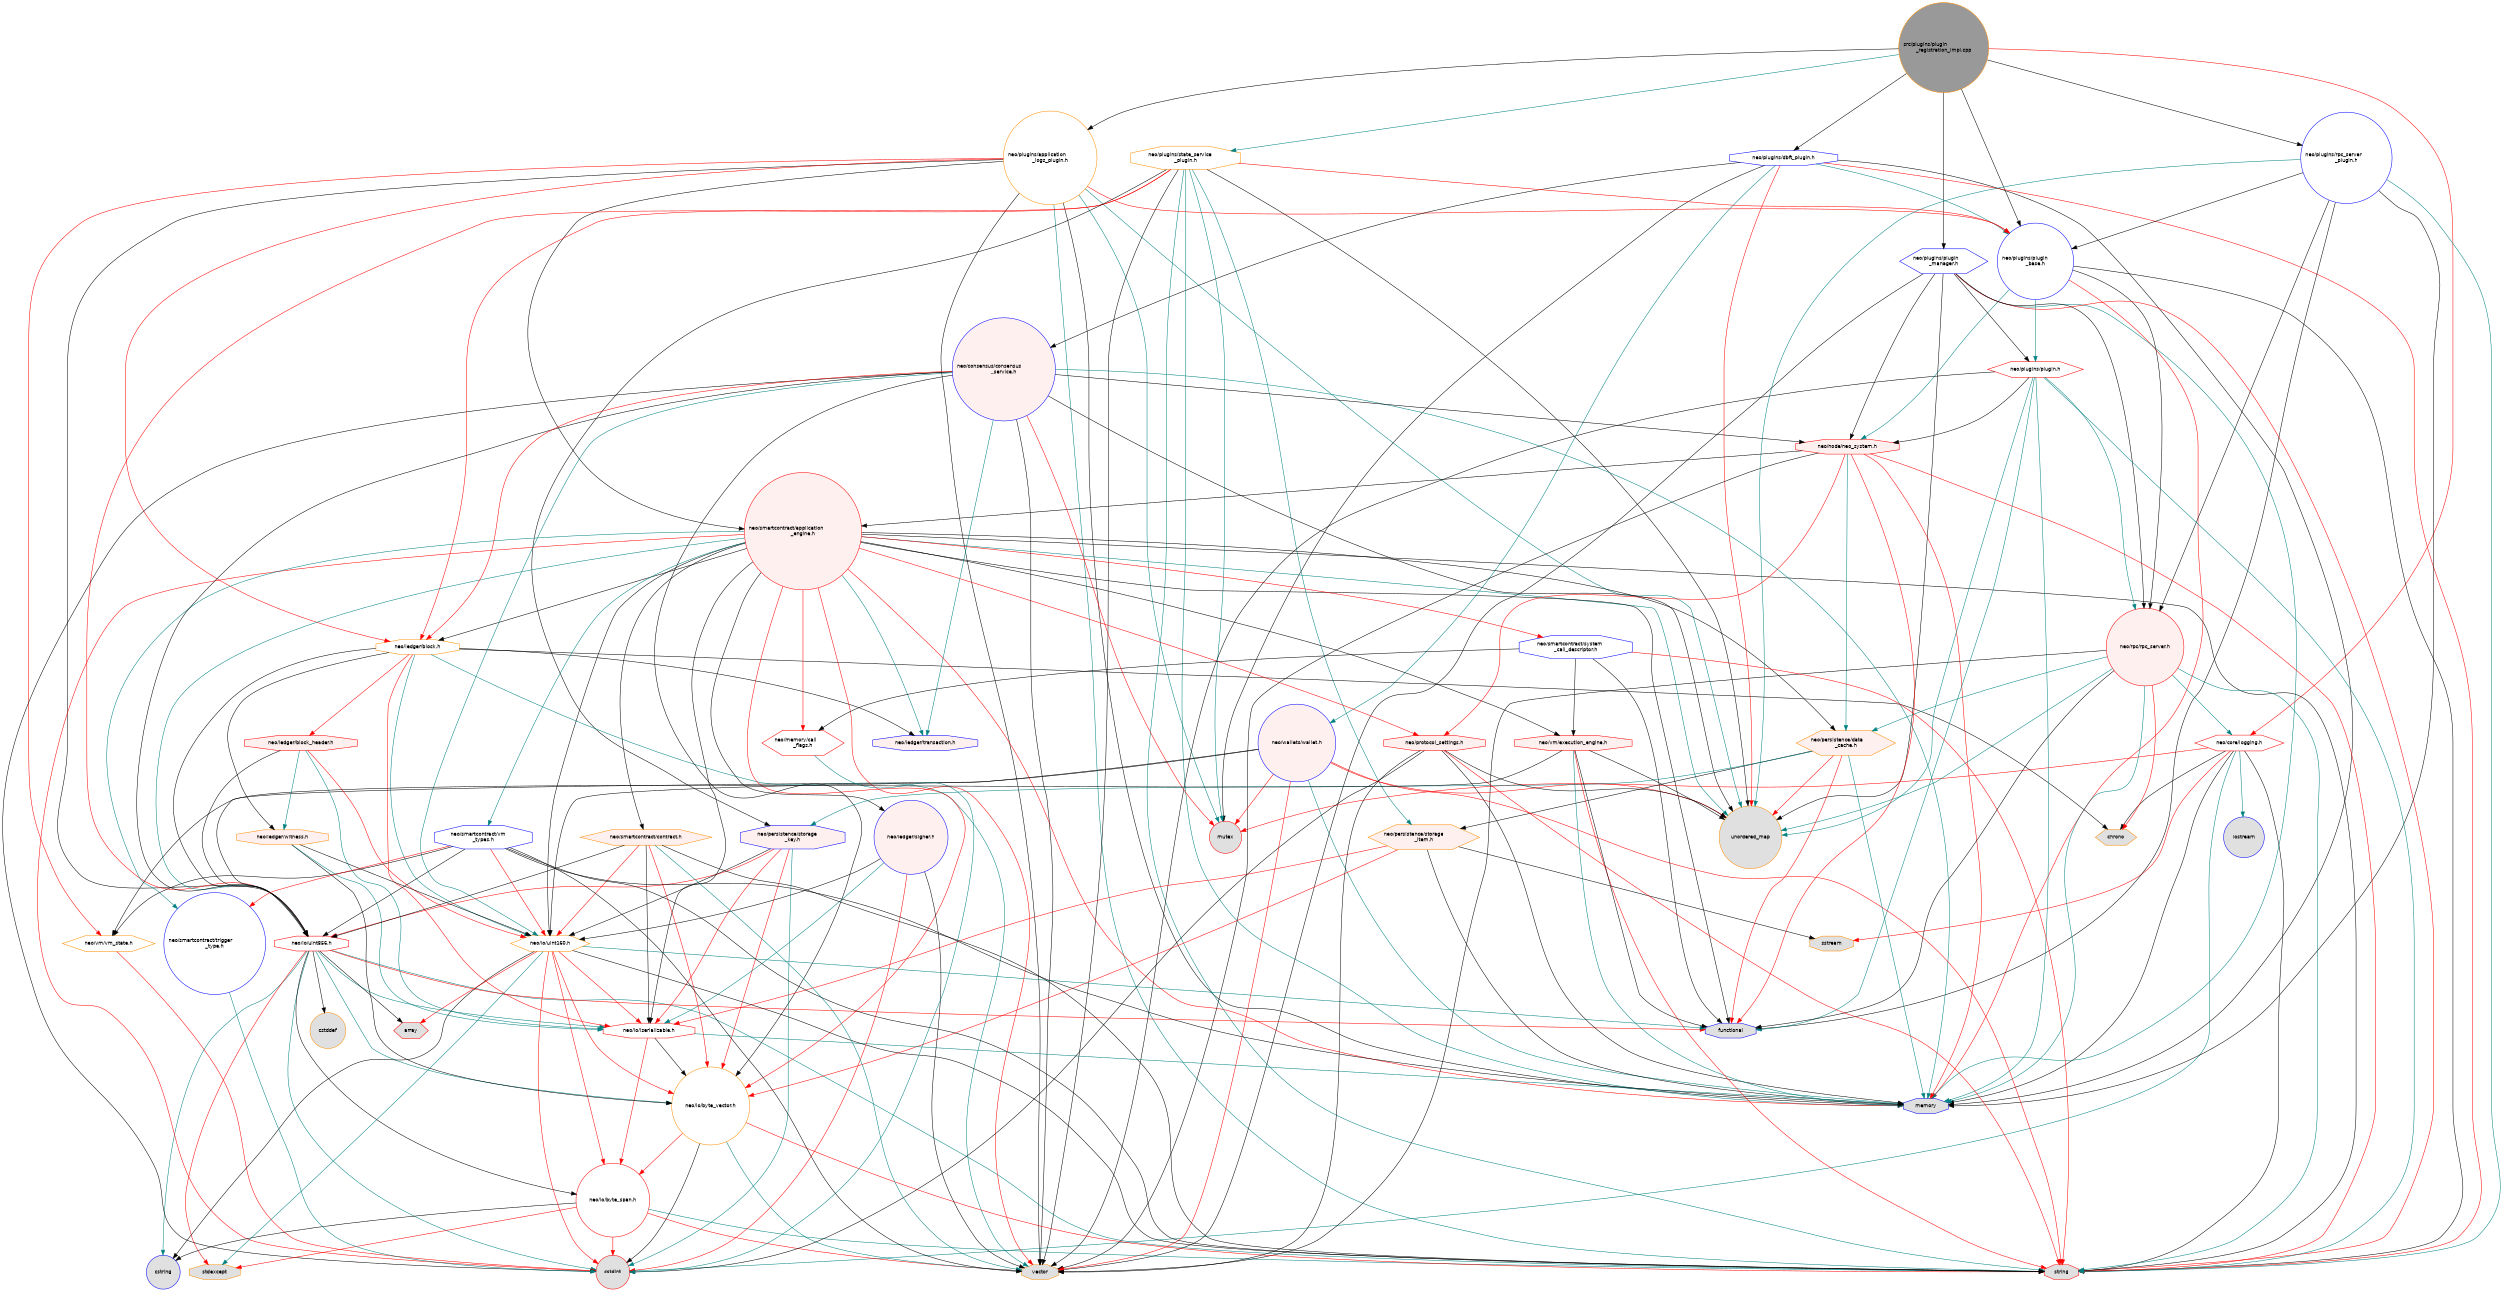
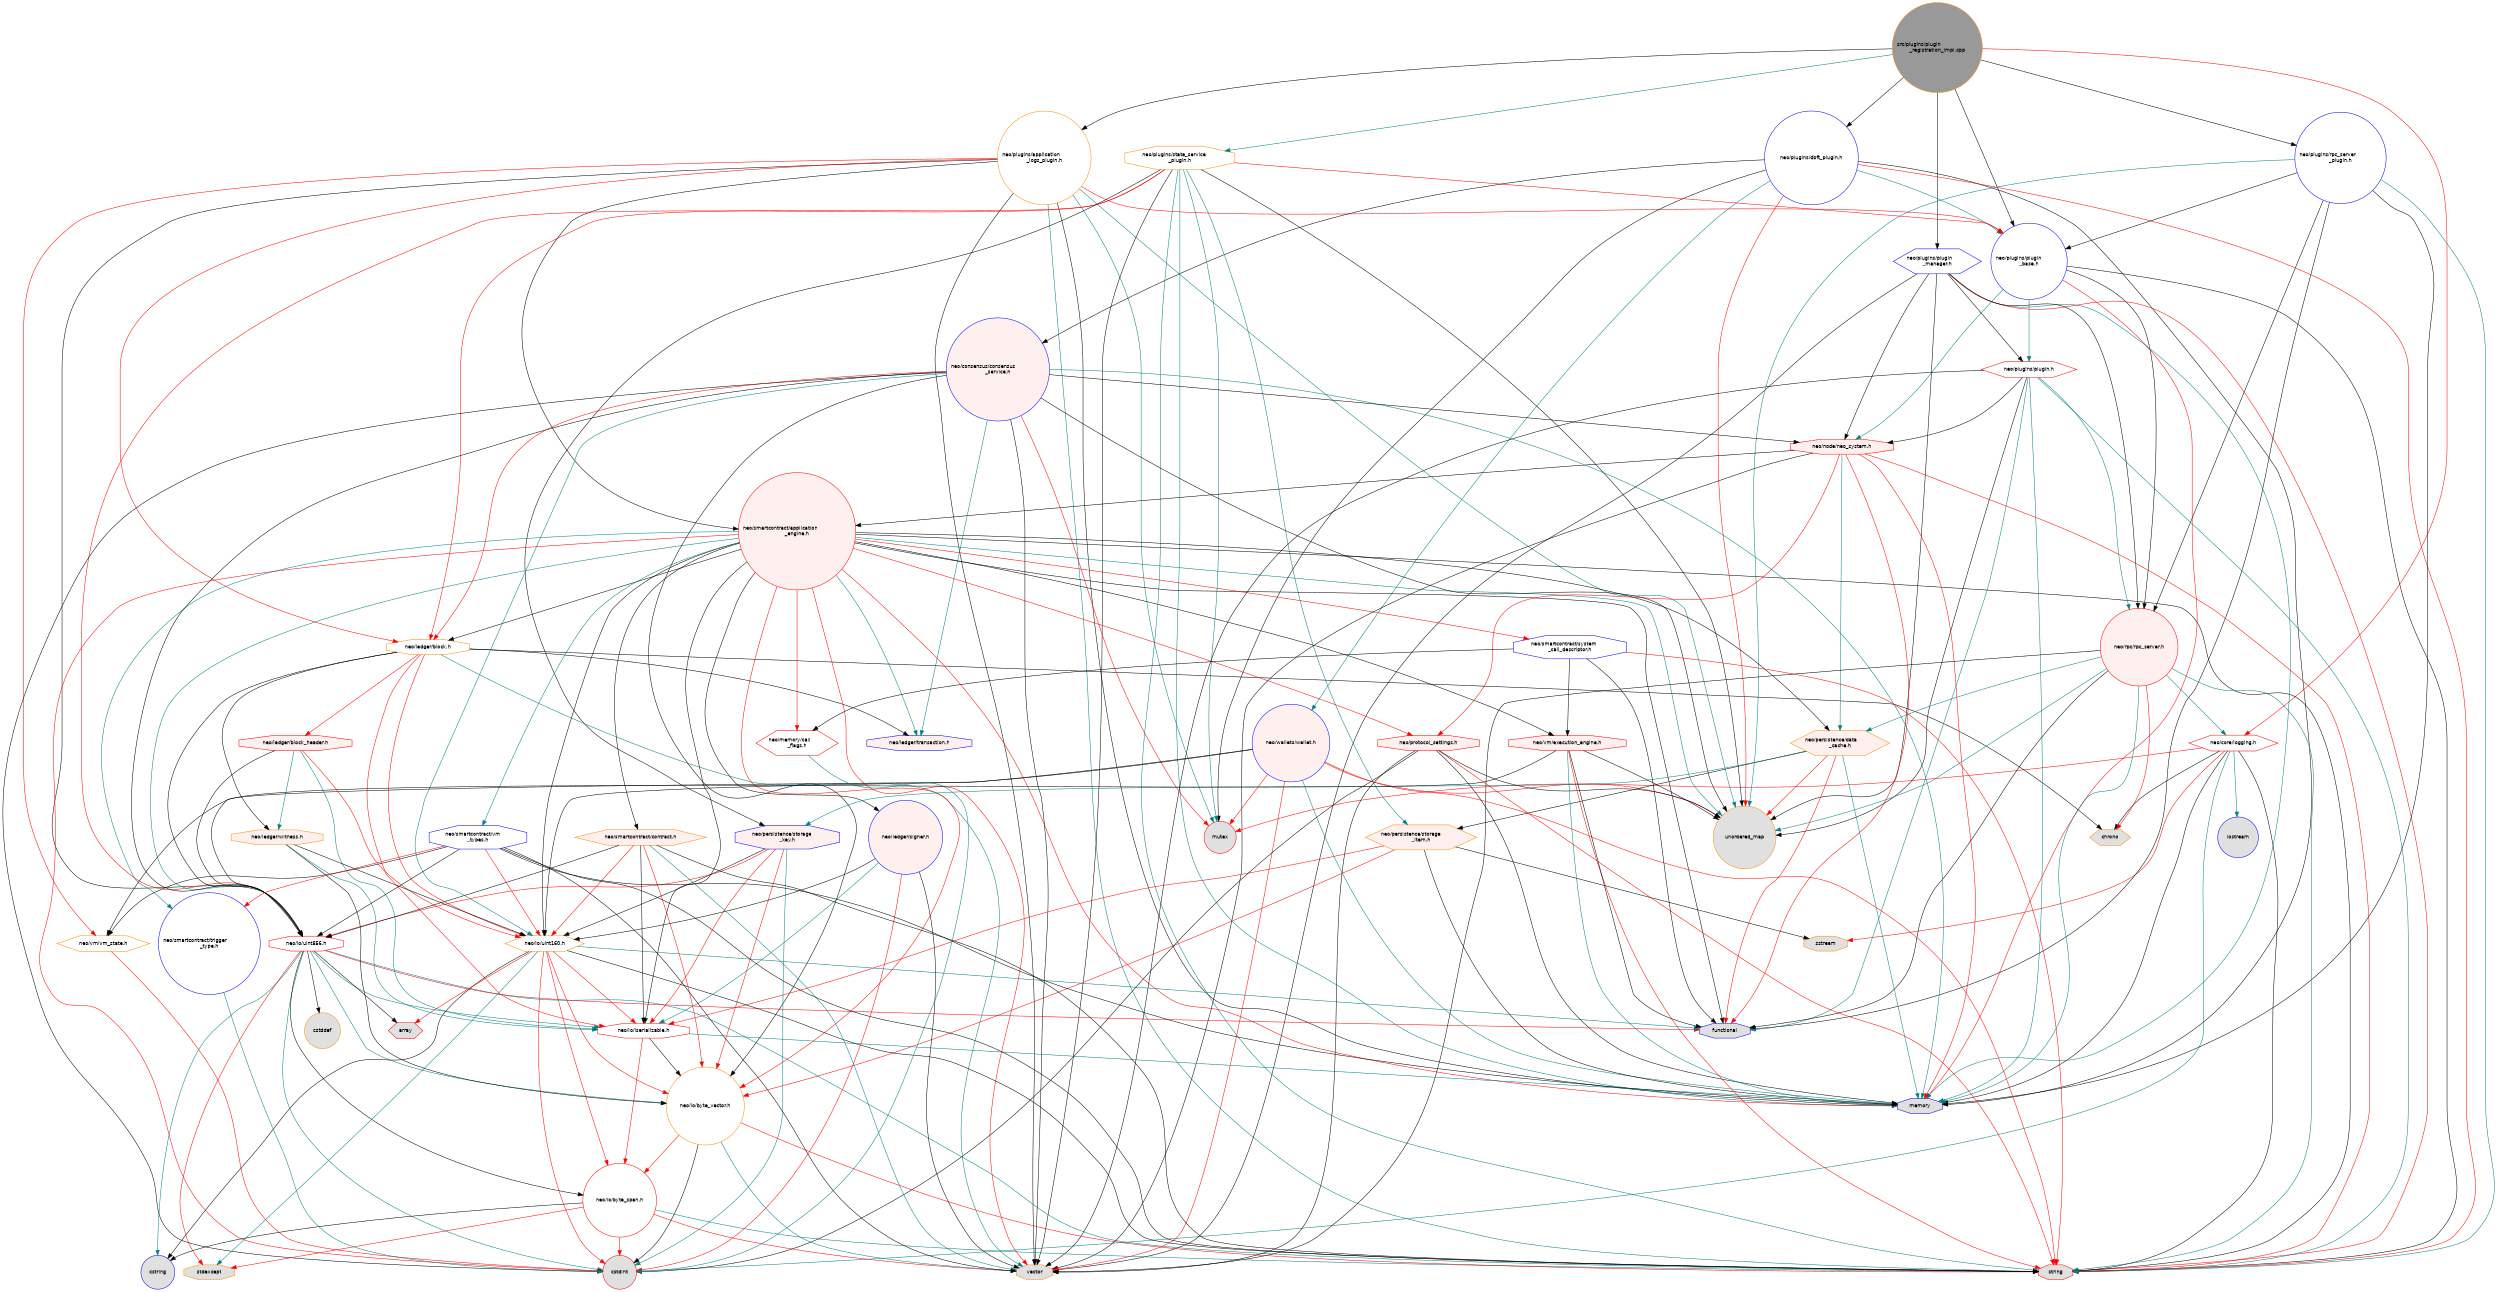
node "neo/plugins/dbft_plugin.h": shape octagon -> circle
edge "neo/plugins/plugin.h" -> "unordered_map": color teal -> black
edge "neo/ledger/block.h" -> "neo/io/uint160.h": color teal -> red
